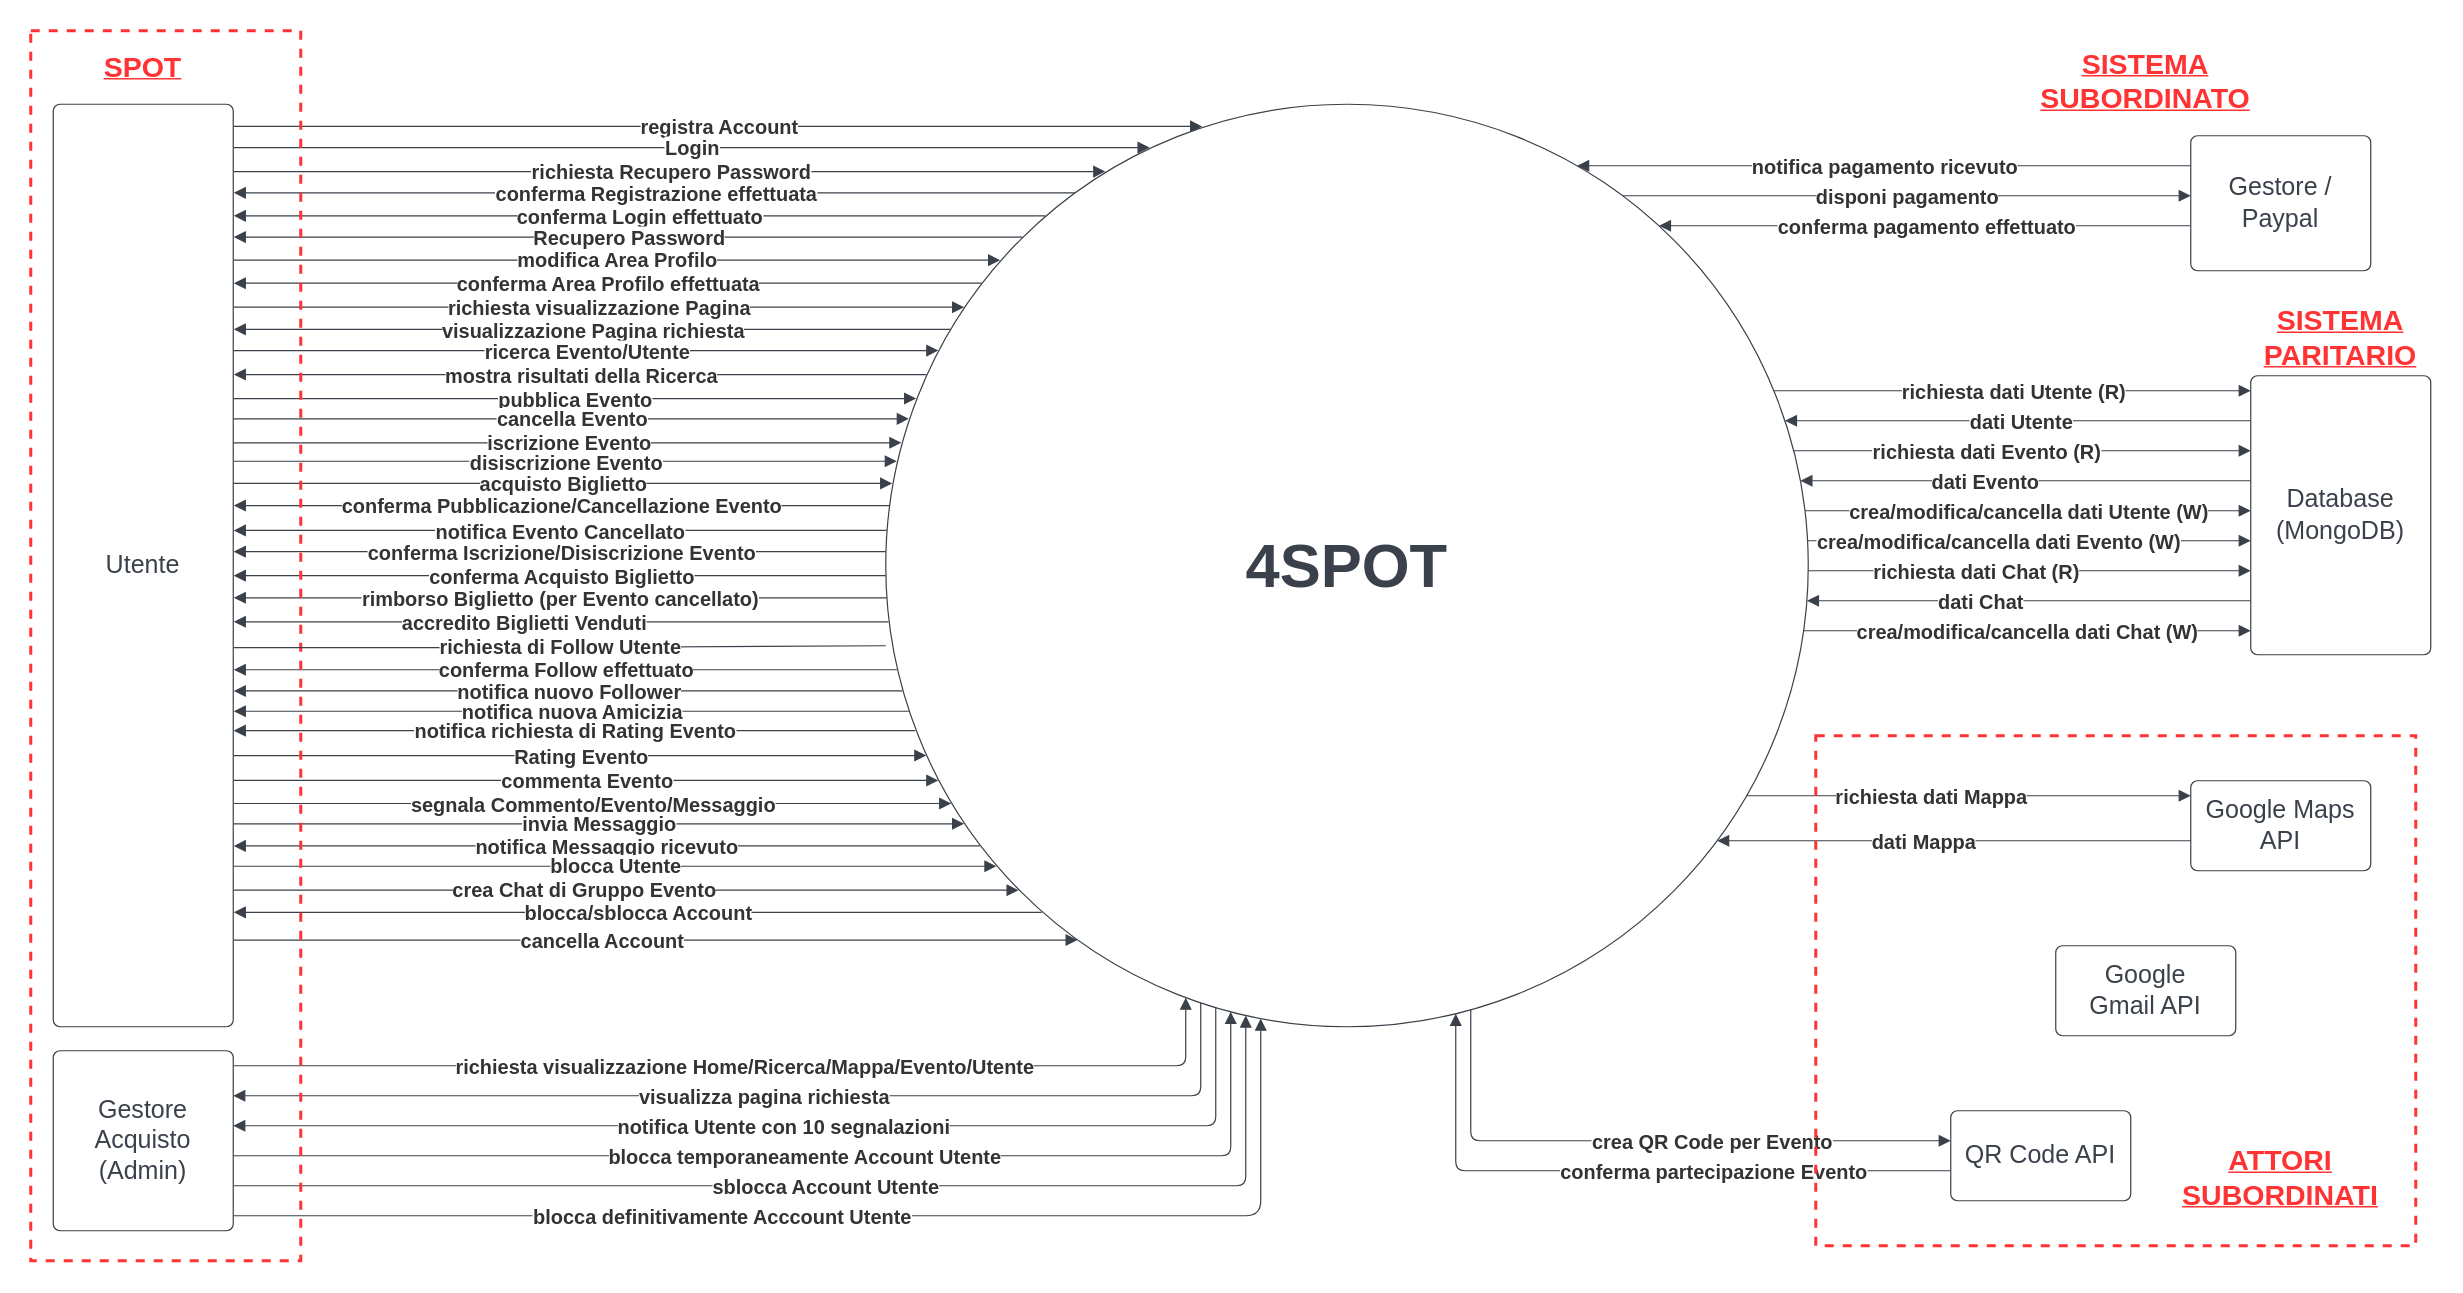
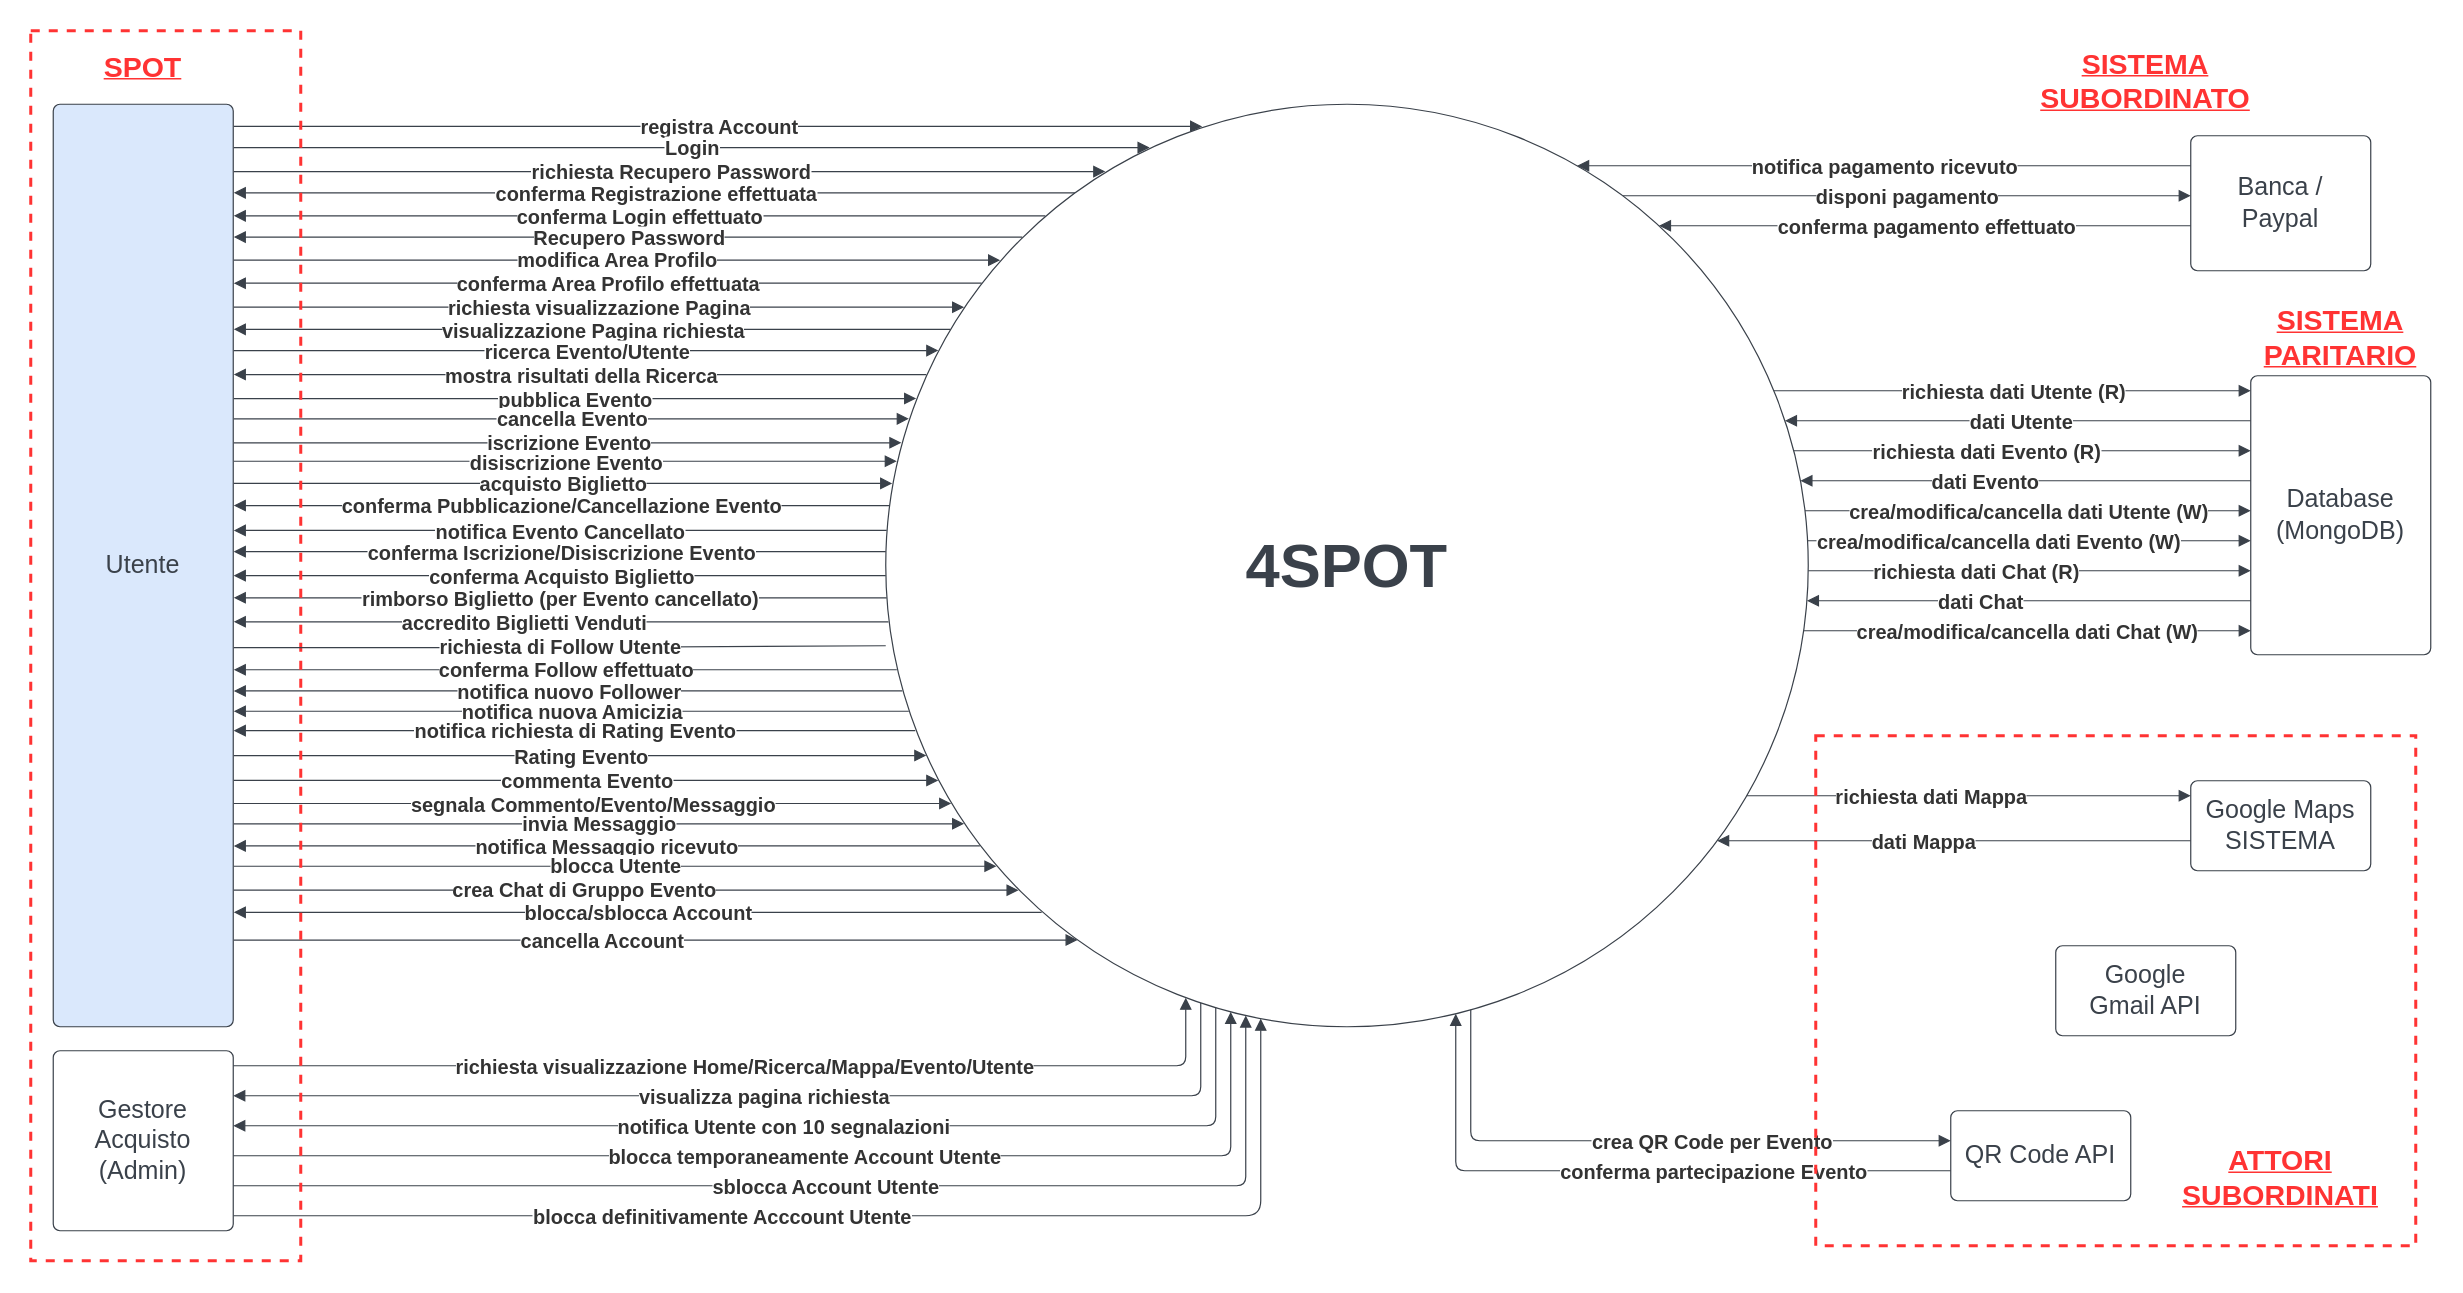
node "Gestore / Paypal": label "Gestore / Paypal" -> "Banca / Paypal"
node "Utente": fillcolor #ffffff -> #dae8fc
node "Google Maps API": label "Google Maps API" -> "Google Maps SISTEMA"
